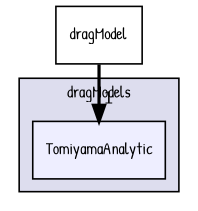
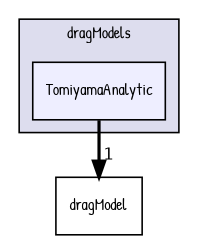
edge "dragModel" -> "TomiyamaAnalytic": reversed
